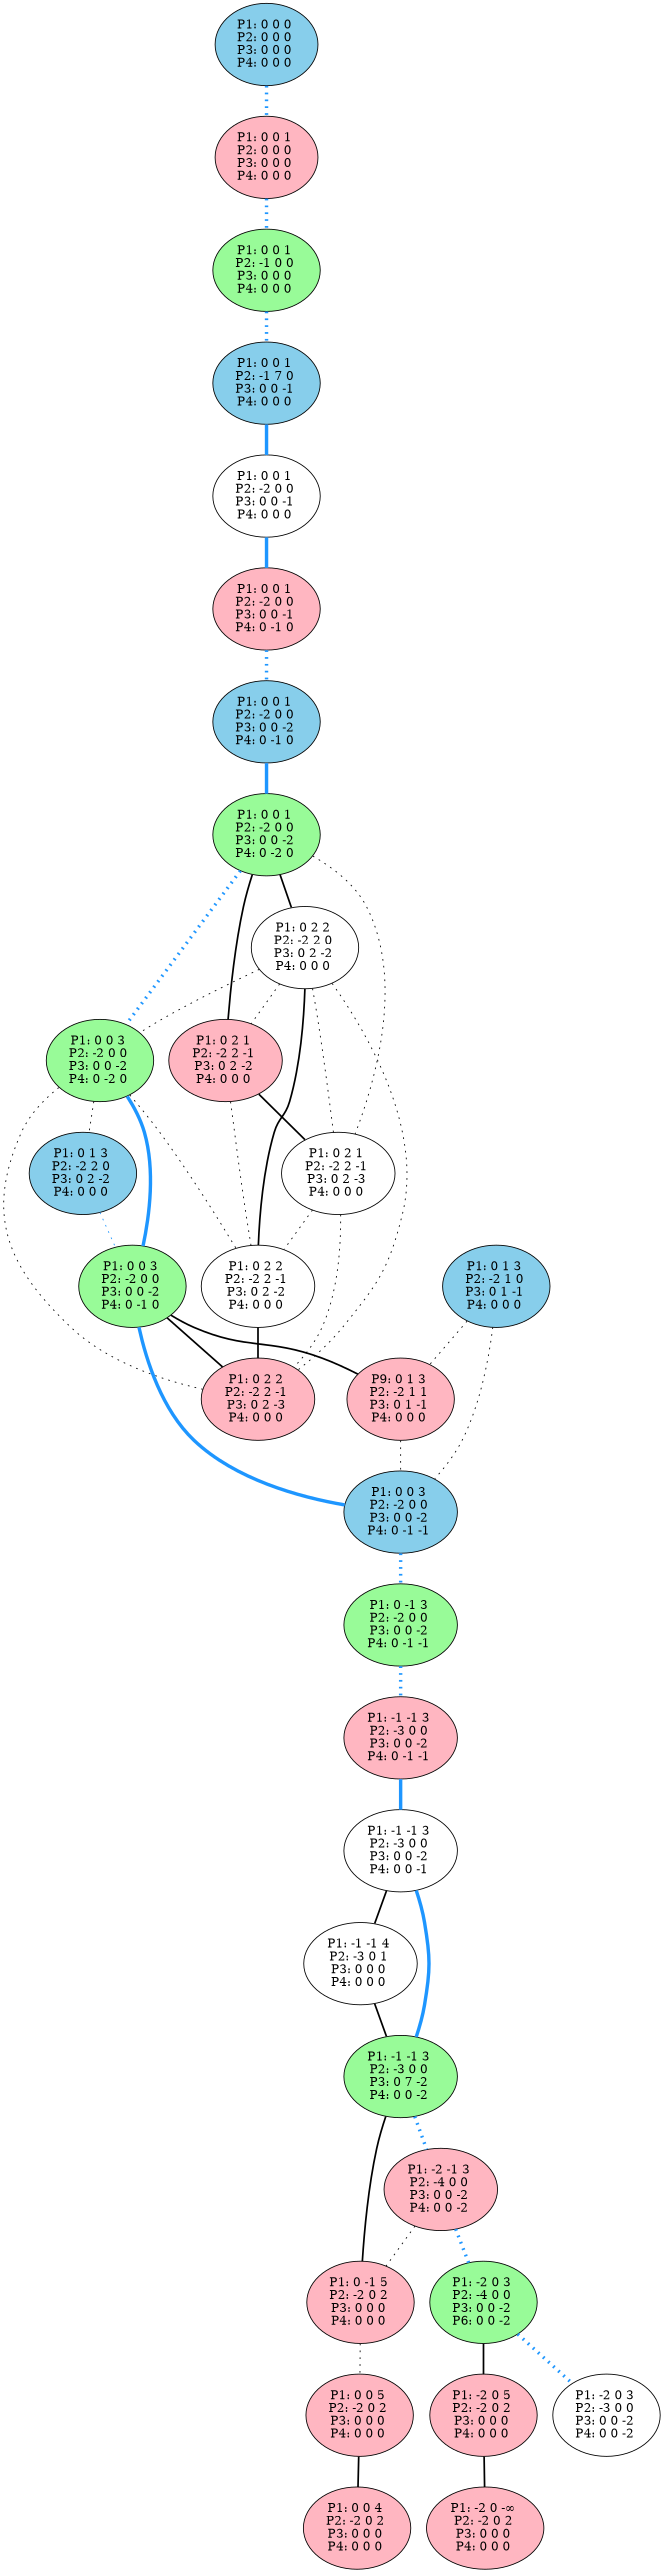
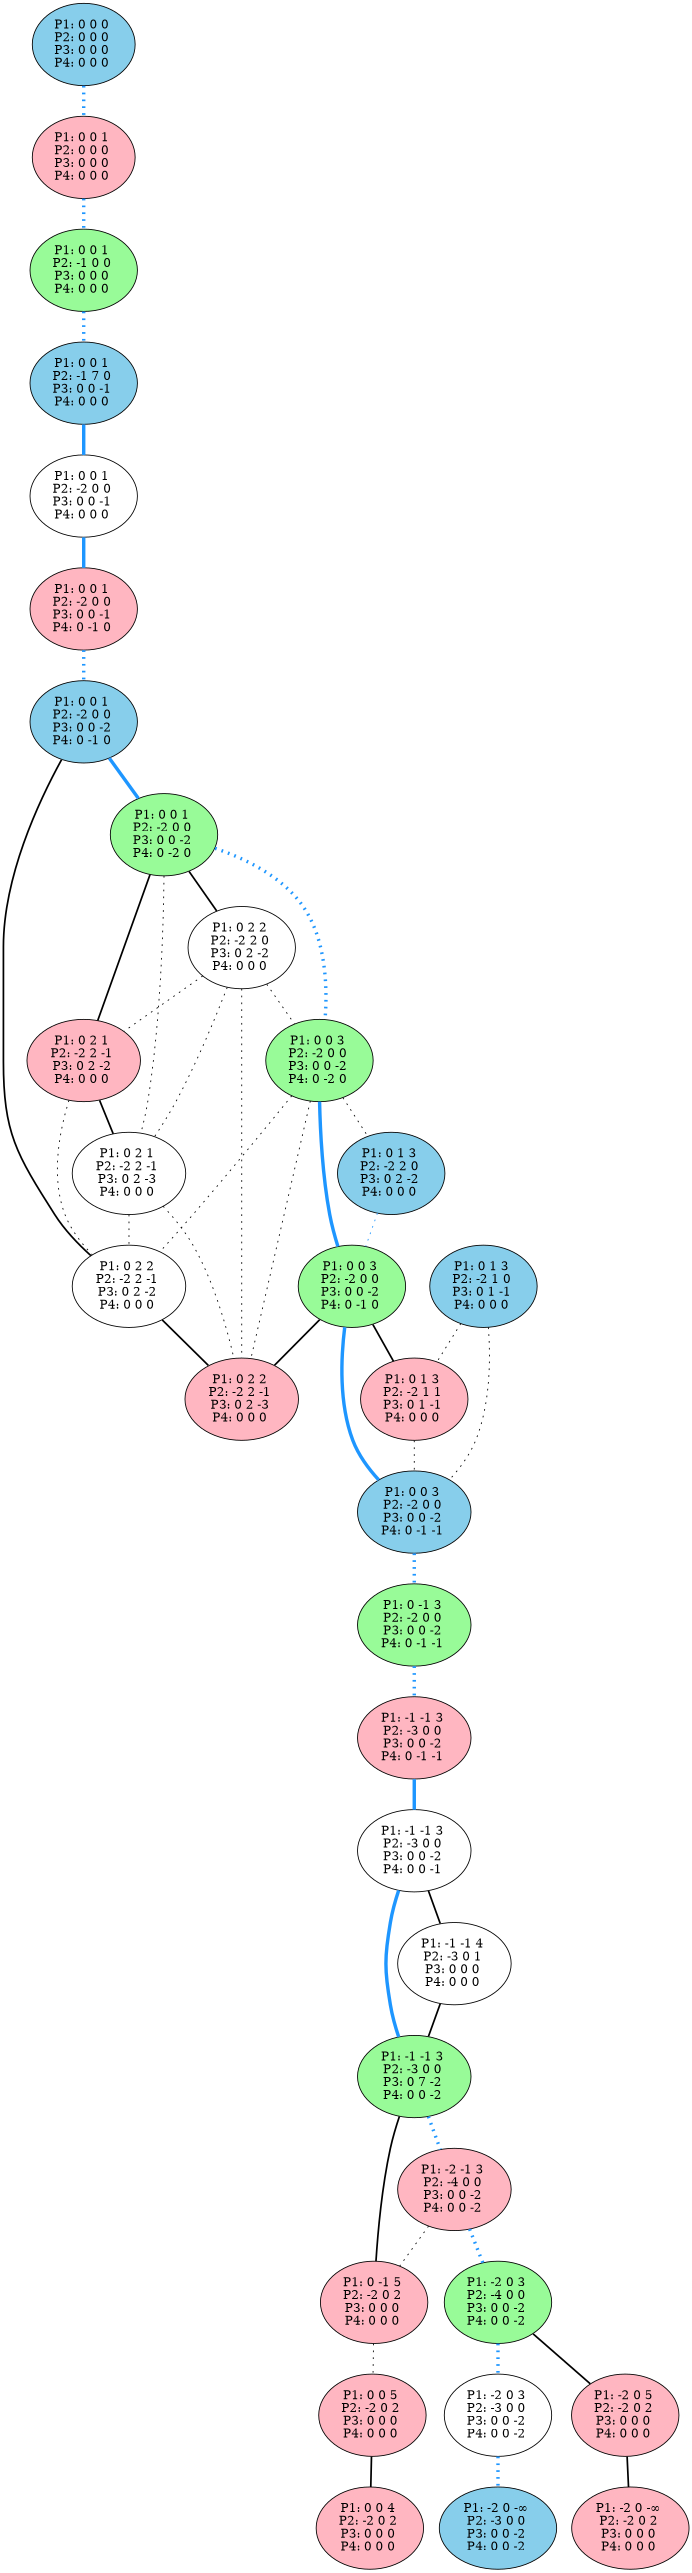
edge "P1: 0 2 2 P2: -2 2 0 P3: 0 2 -2 P4: 0 0 0" -- "P1: 0 2 2 P2: -2 2 -1 P3: 0 2 -2 P4: 0 0 0": now "P1: 0 0 1 P2: -2 0 0 P3: 0 0 -2 P4: 0 -1 0" -- "P1: 0 2 2 P2: -2 2 -1 P3: 0 2 -2 P4: 0 0 0"
node "P9: 0 1 3 P2: -2 1 1 P3: 0 1 -1 P4: 0 0 0": label "P9: 0 1 3 P2: -2 1 1 P3: 0 1 -1 P4: 0 0 0" -> "P1: 0 1 3 P2: -2 1 1 P3: 0 1 -1 P4: 0 0 0"
node "P1: -2 0 3 P2: -4 0 0 P3: 0 0 -2 P6: 0 0 -2": label "P1: -2 0 3 P2: -4 0 0 P3: 0 0 -2 P6: 0 0 -2" -> "P1: -2 0 3 P2: -4 0 0 P3: 0 0 -2 P4: 0 0 -2"
node "P1: -2 0 -∞ P2: -3 0 0 P3: 0 0 -2 P4: 0 0 -2": added
